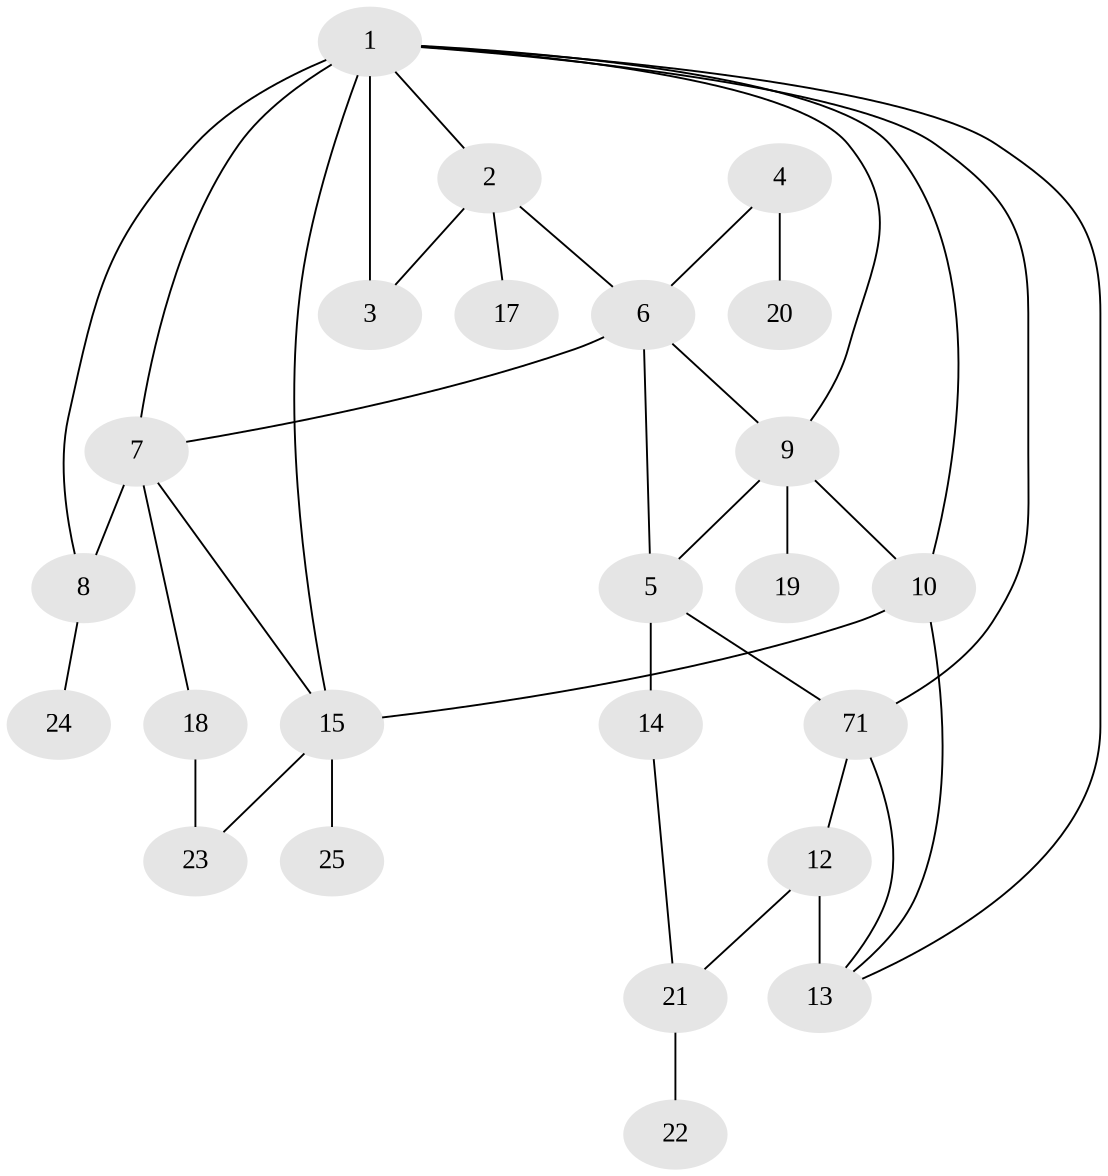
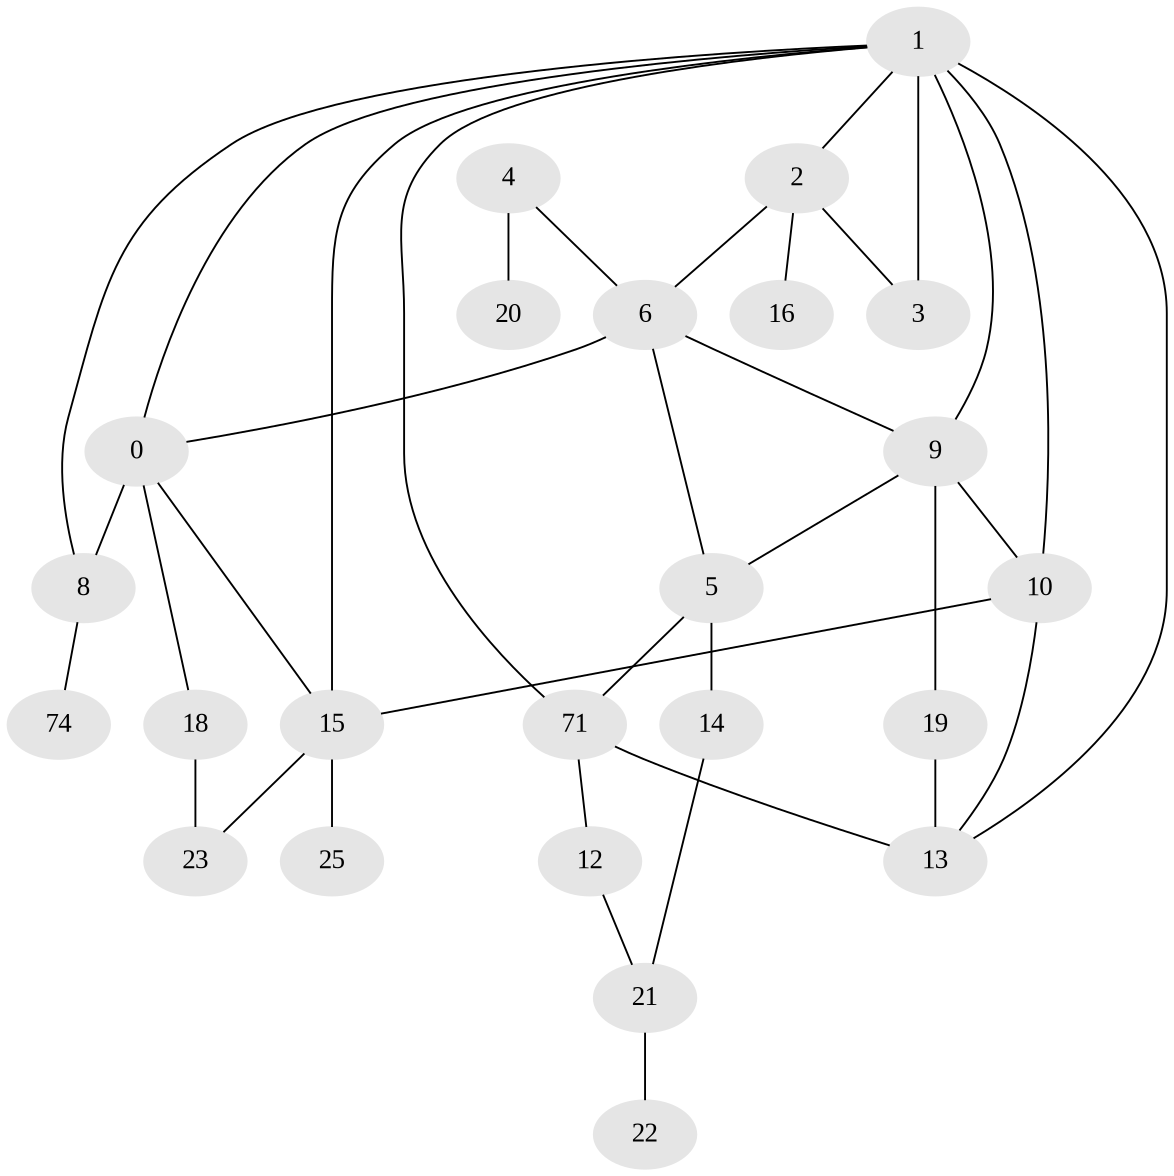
node "17": label "17" -> "16"
node "7": label "7" -> "0"
node "24": label "24" -> "74"
edge "12" -- "13": now "19" -- "13"
